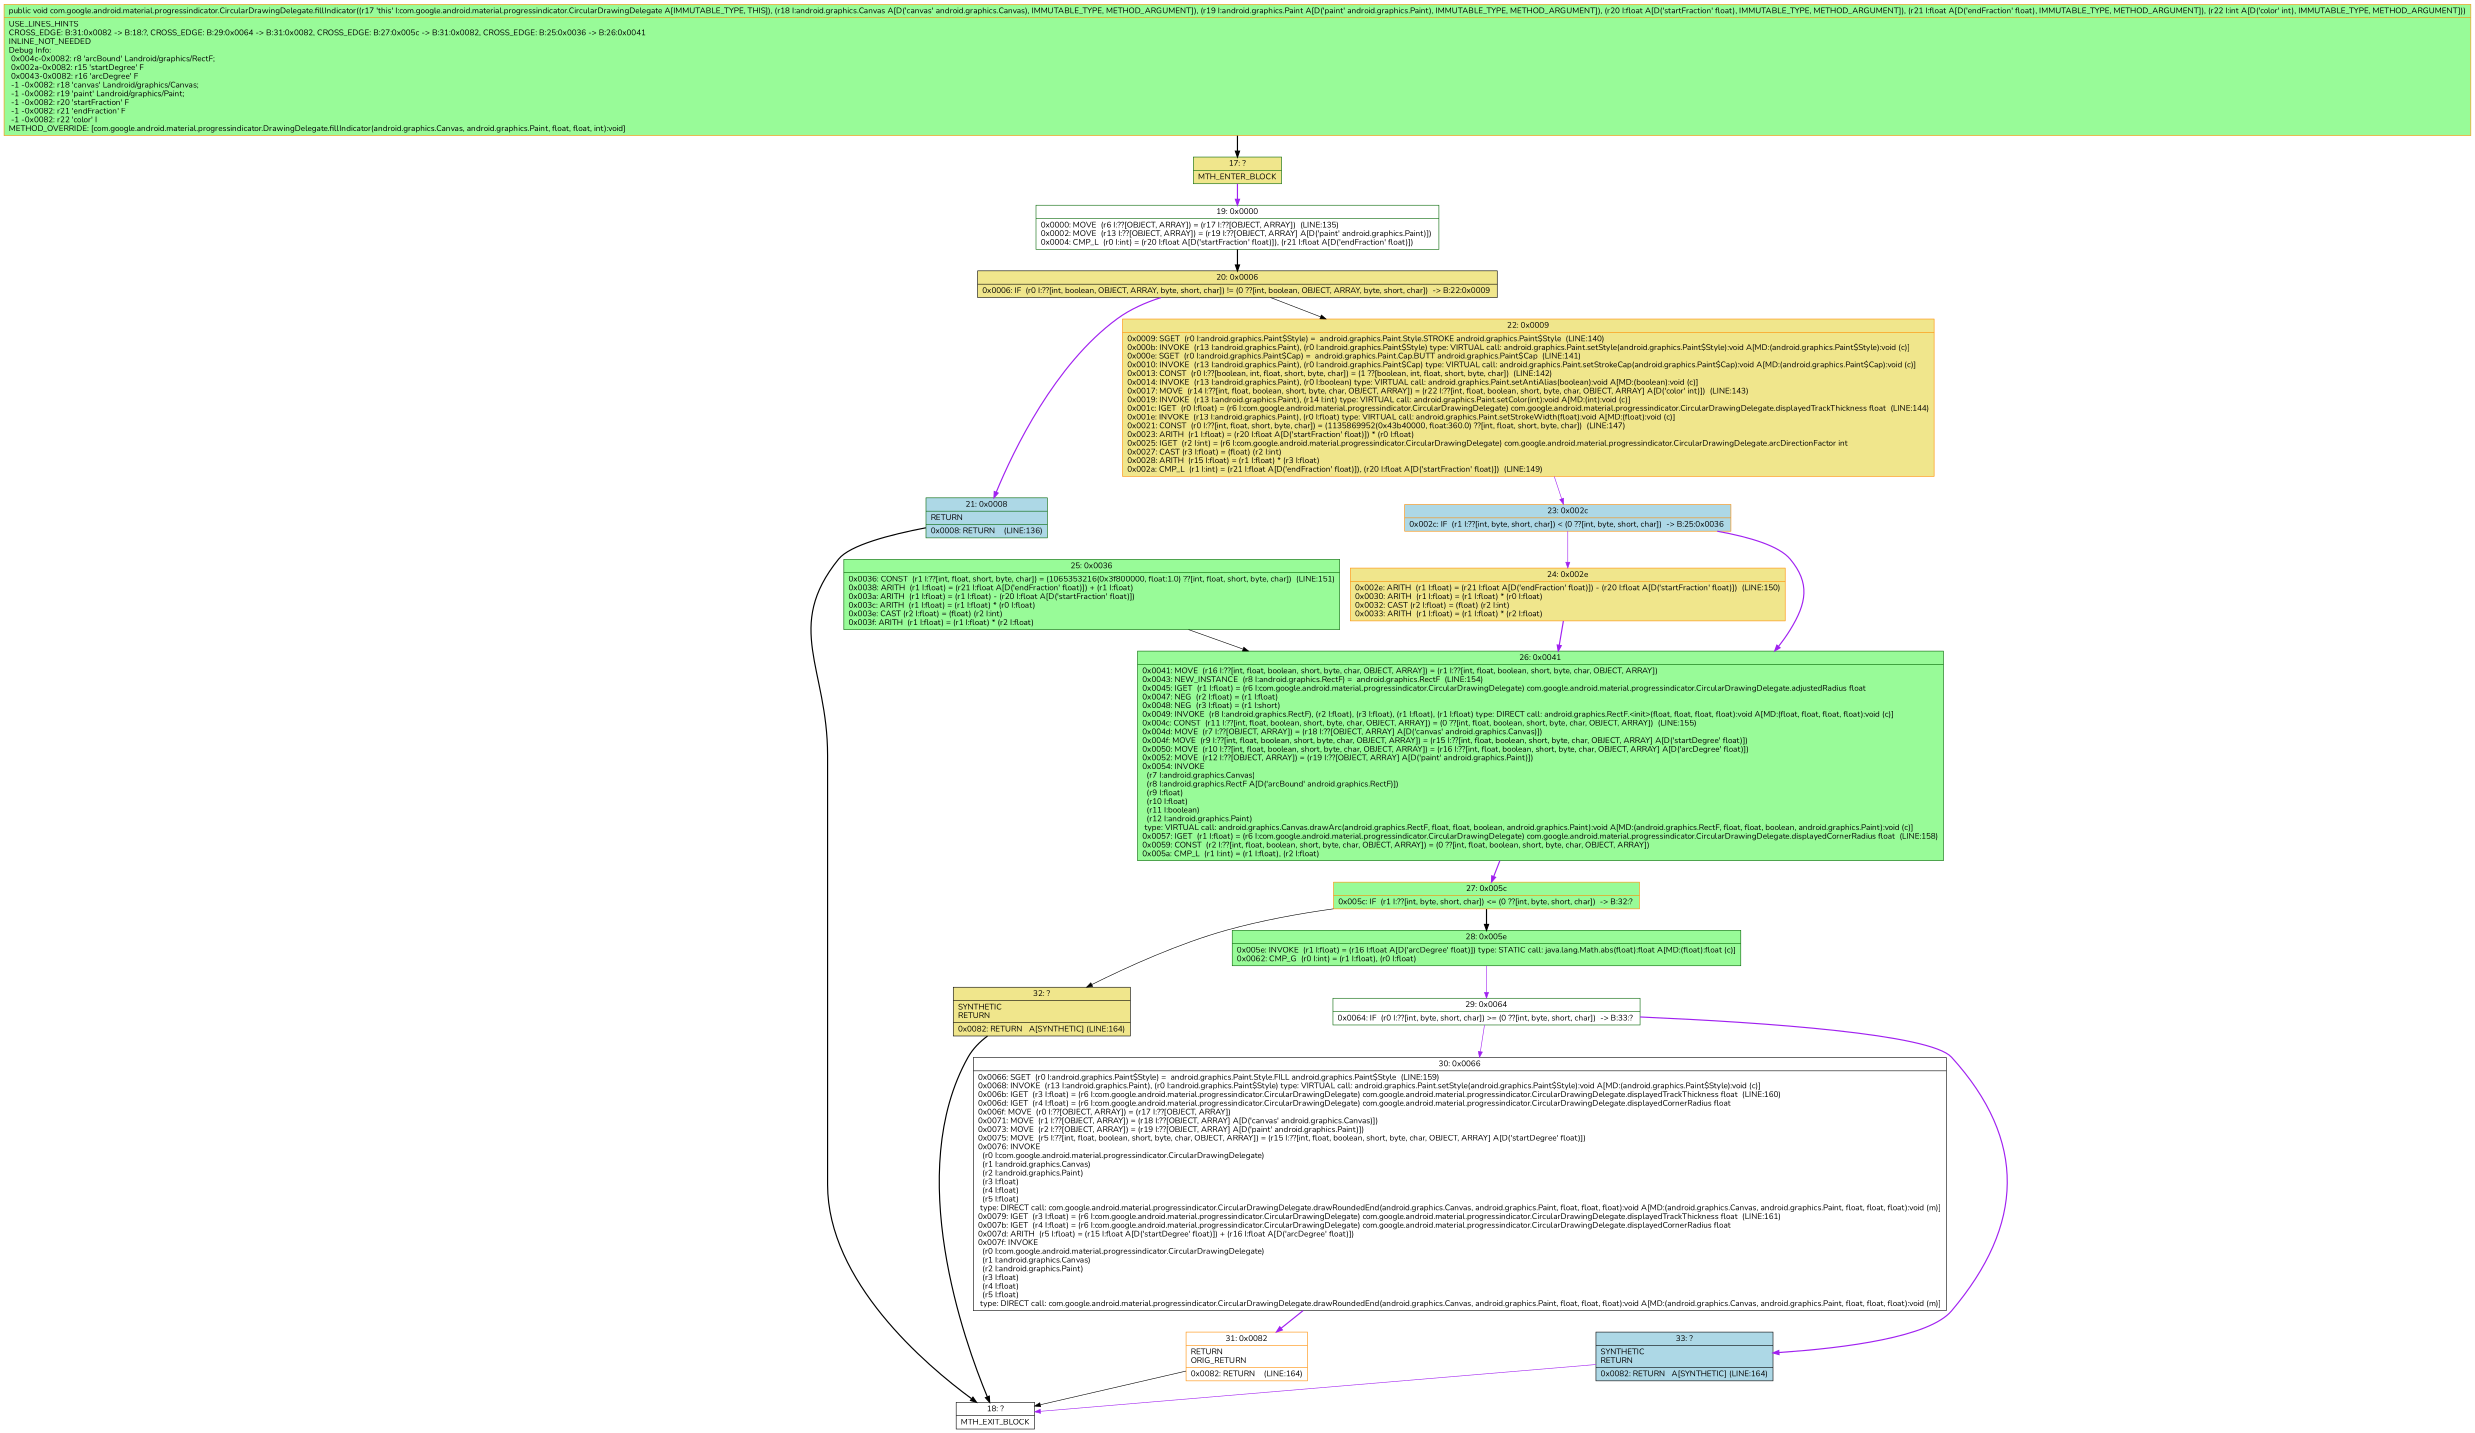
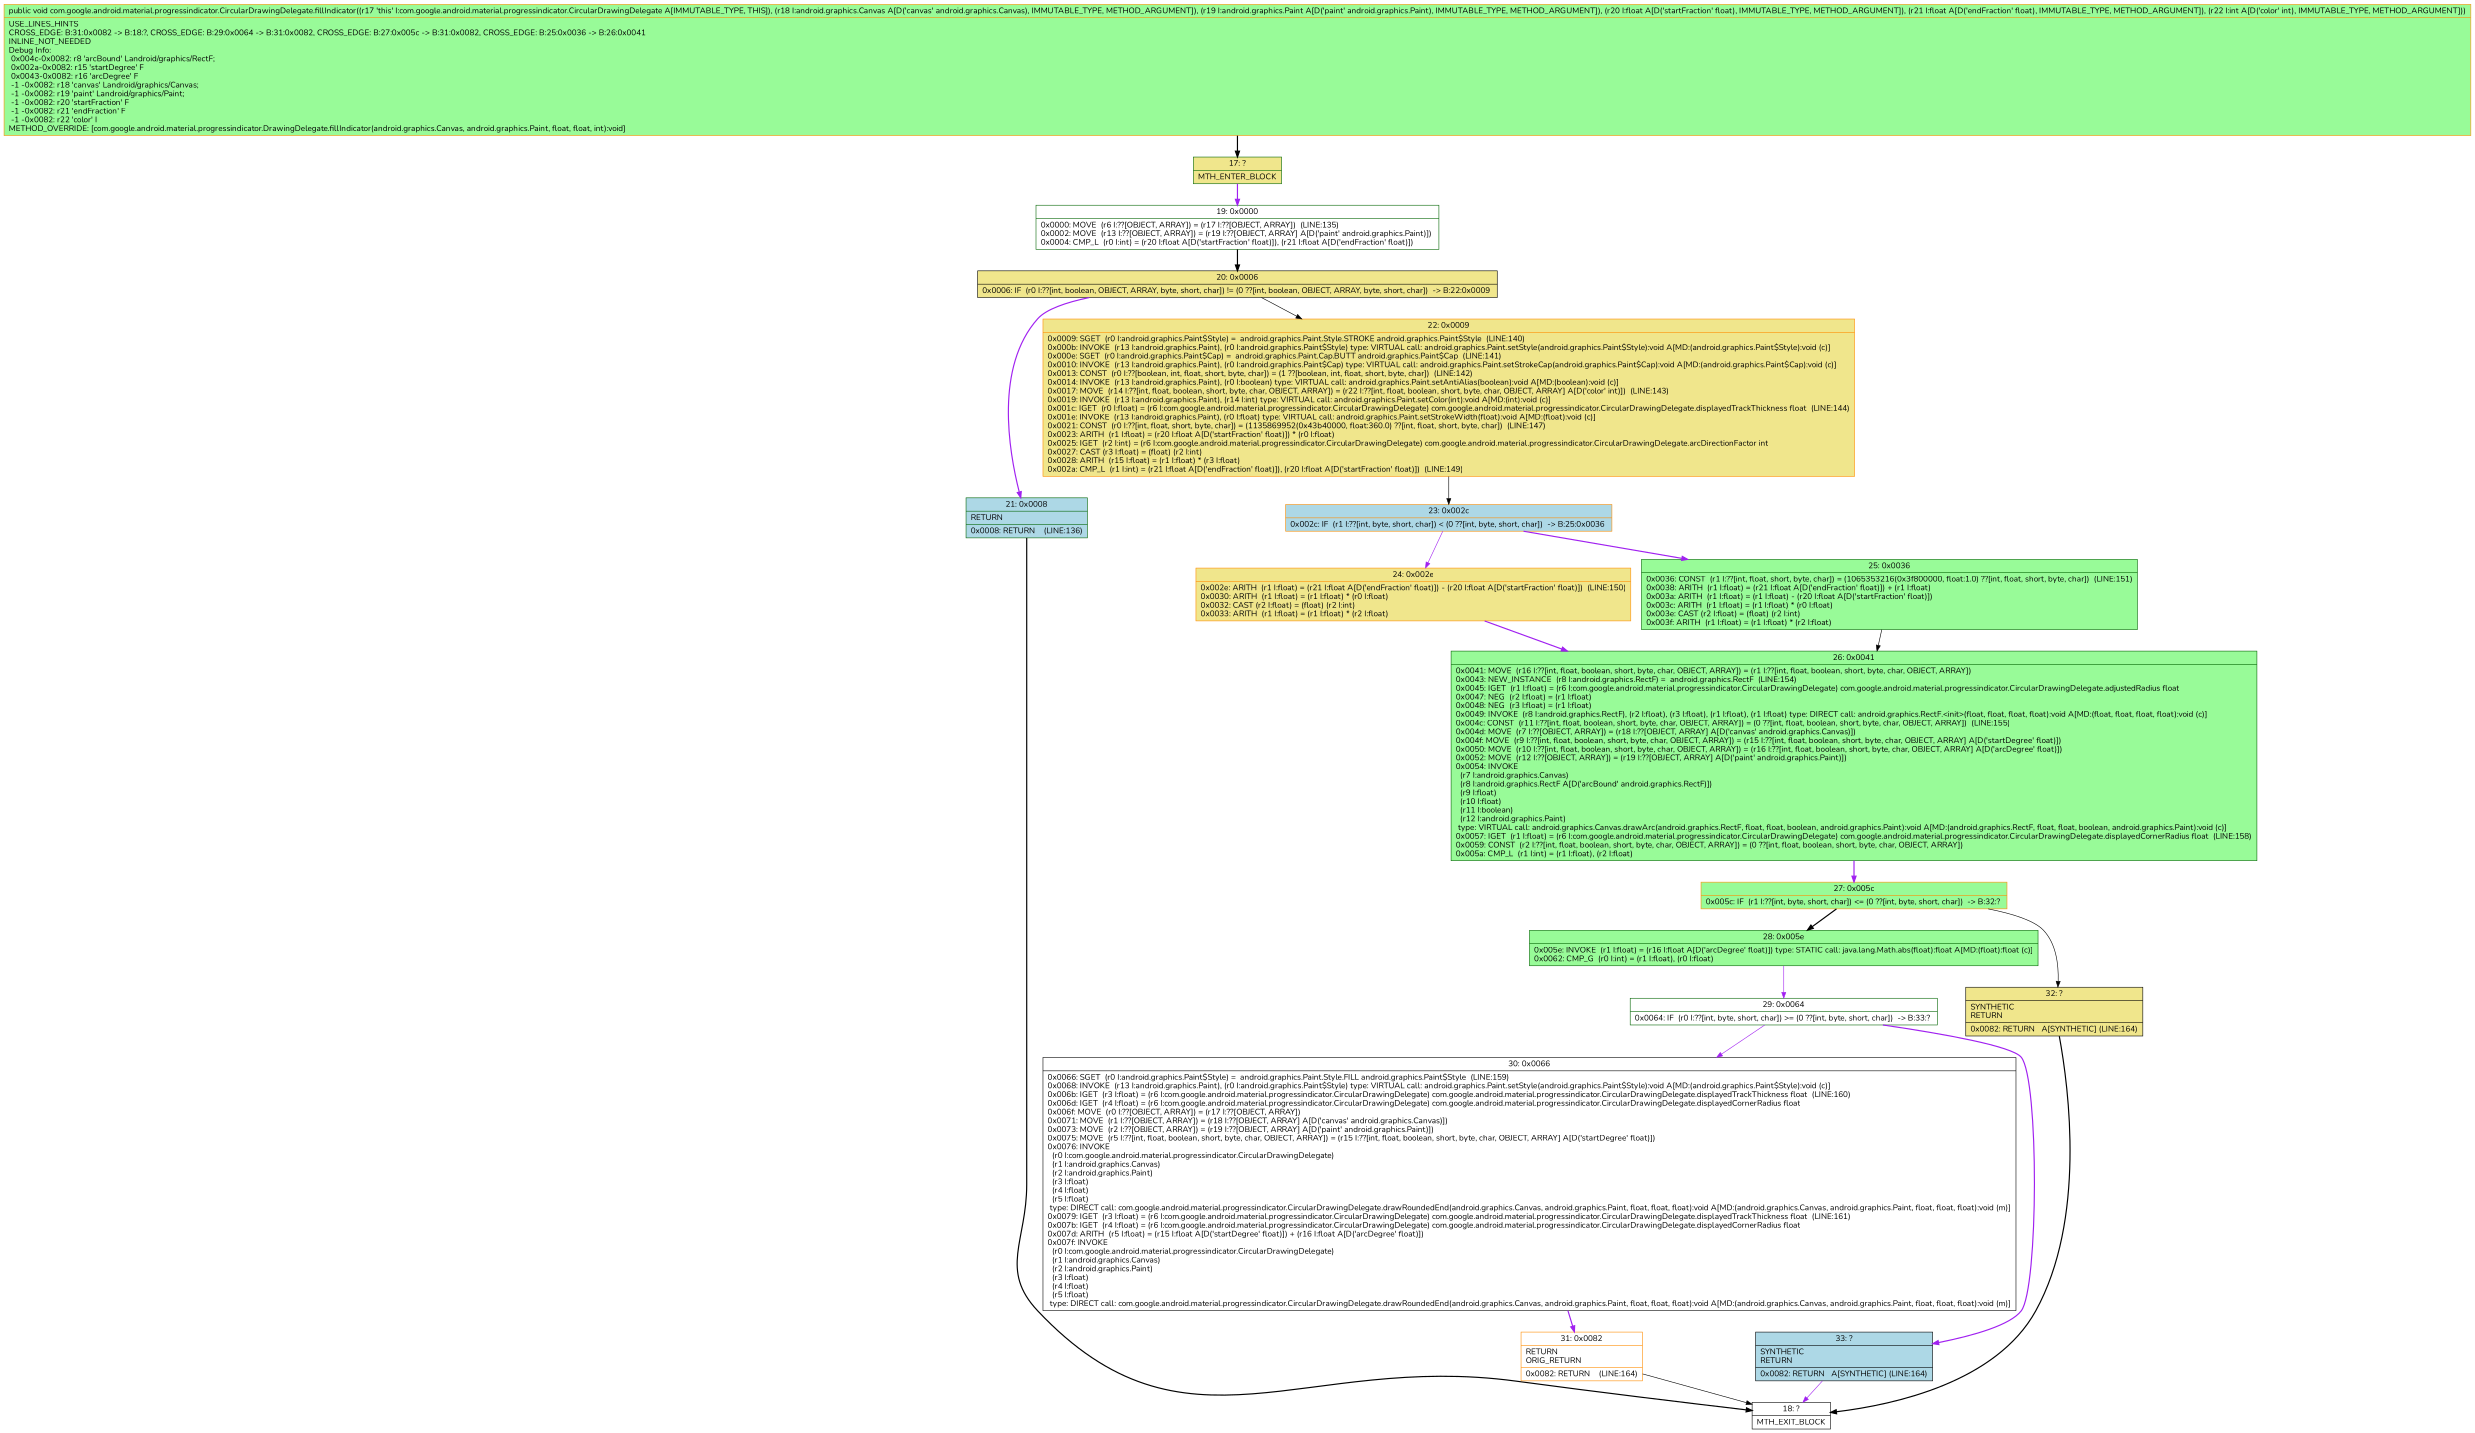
edge "22: 0x0009" -> "23: 0x002c": color purple -> black
edge "23: 0x002c" -> "26: 0x0041": now "23: 0x002c" -> "25: 0x0036"
node "26: 0x0041": text "0x0048: NEG  (r3 I:float) = (r1 I:short)" -> "0x0048: NEG  (r3 I:float) = (r1 I:float)"
